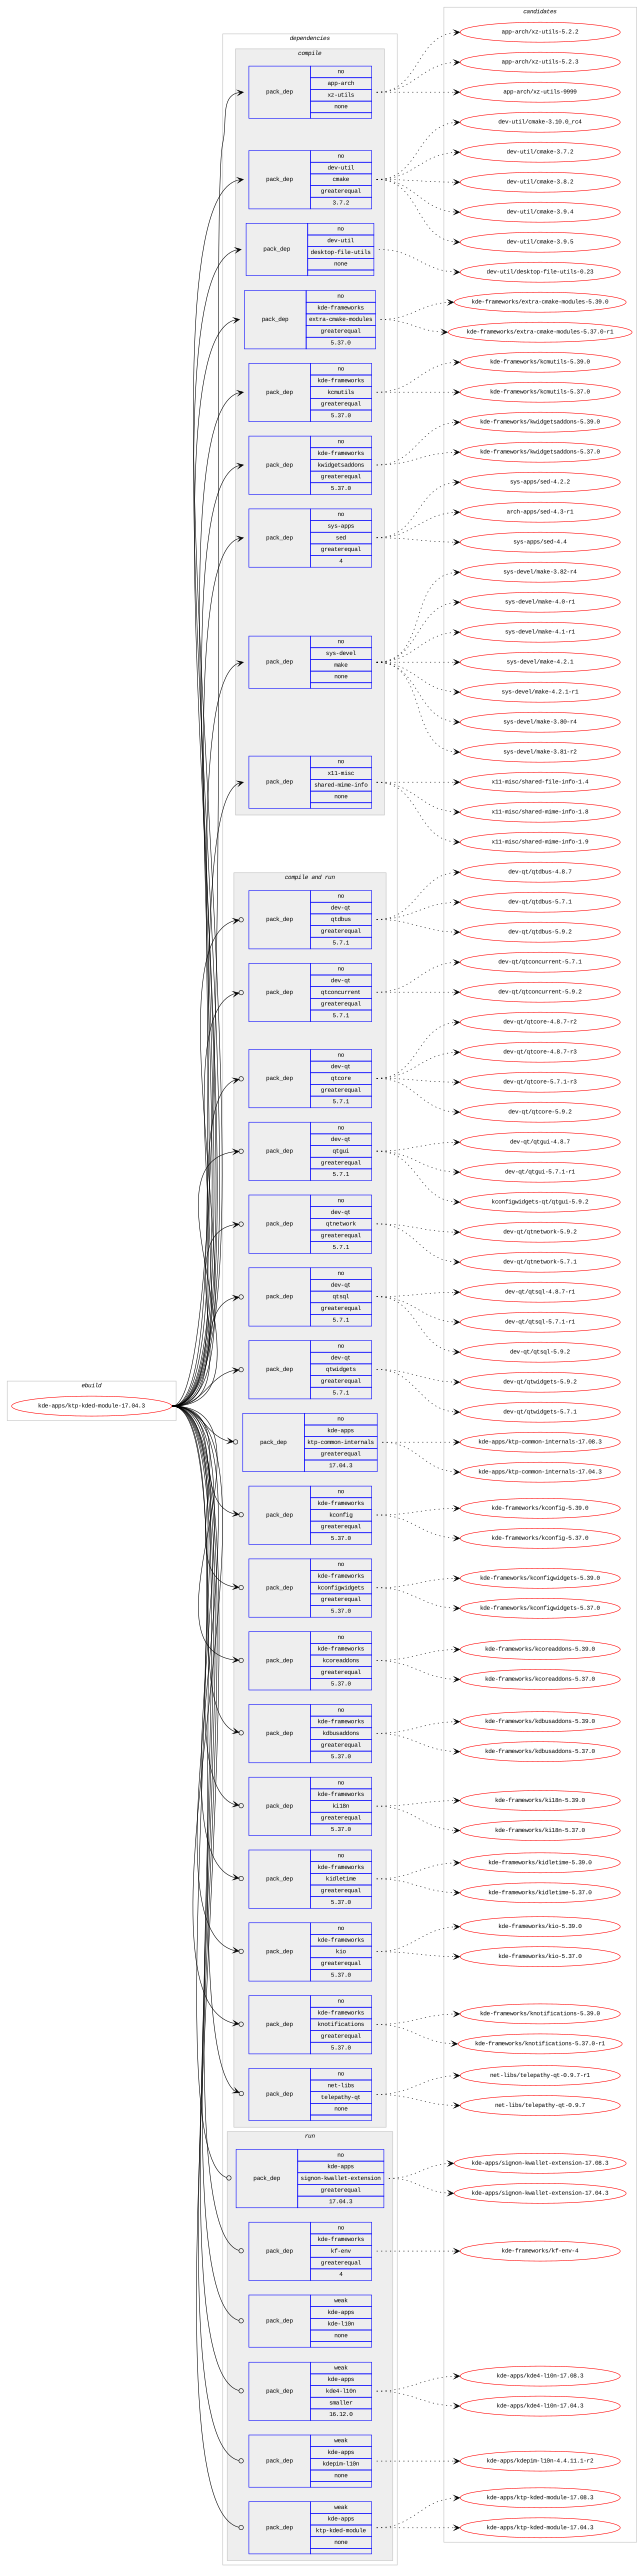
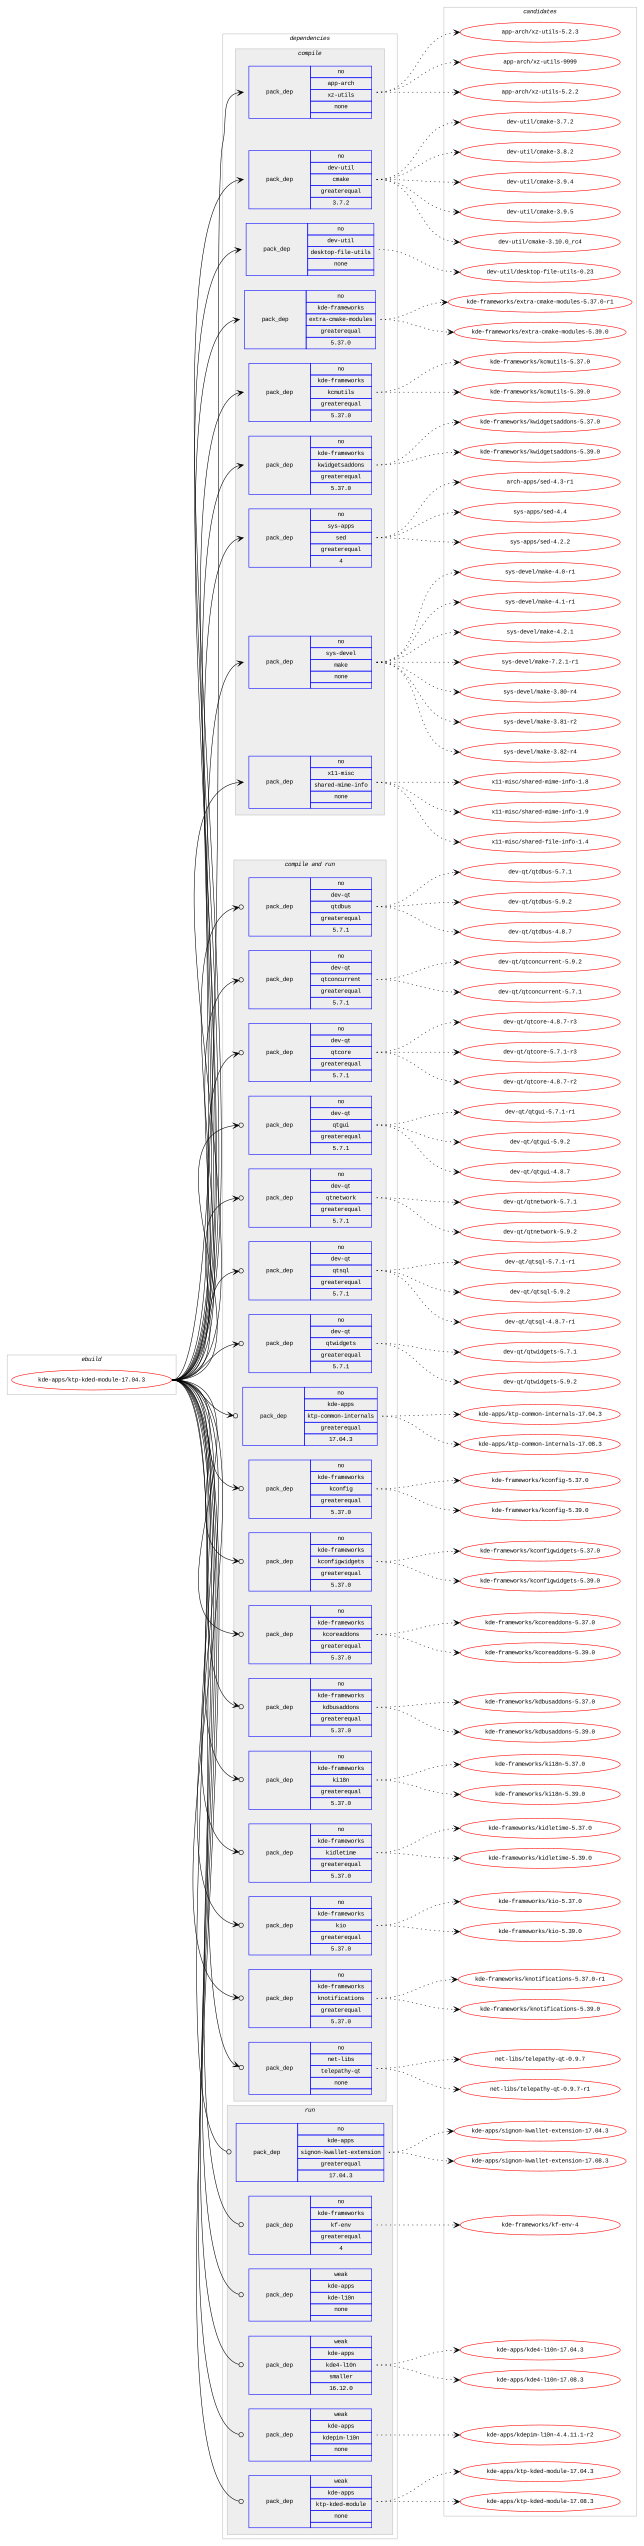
node "sys-devel/make-4.2.1-r1": label "sys-devel/make-4.2.1-r1" -> "sys-devel/make-7.2.1-r1"
node "dev-qt/qtcore-5.9.2": removed
node "kconfigwidgets-qt/qtgui-5.9.2": label "kconfigwidgets-qt/qtgui-5.9.2" -> "dev-qt/qtgui-5.9.2"
